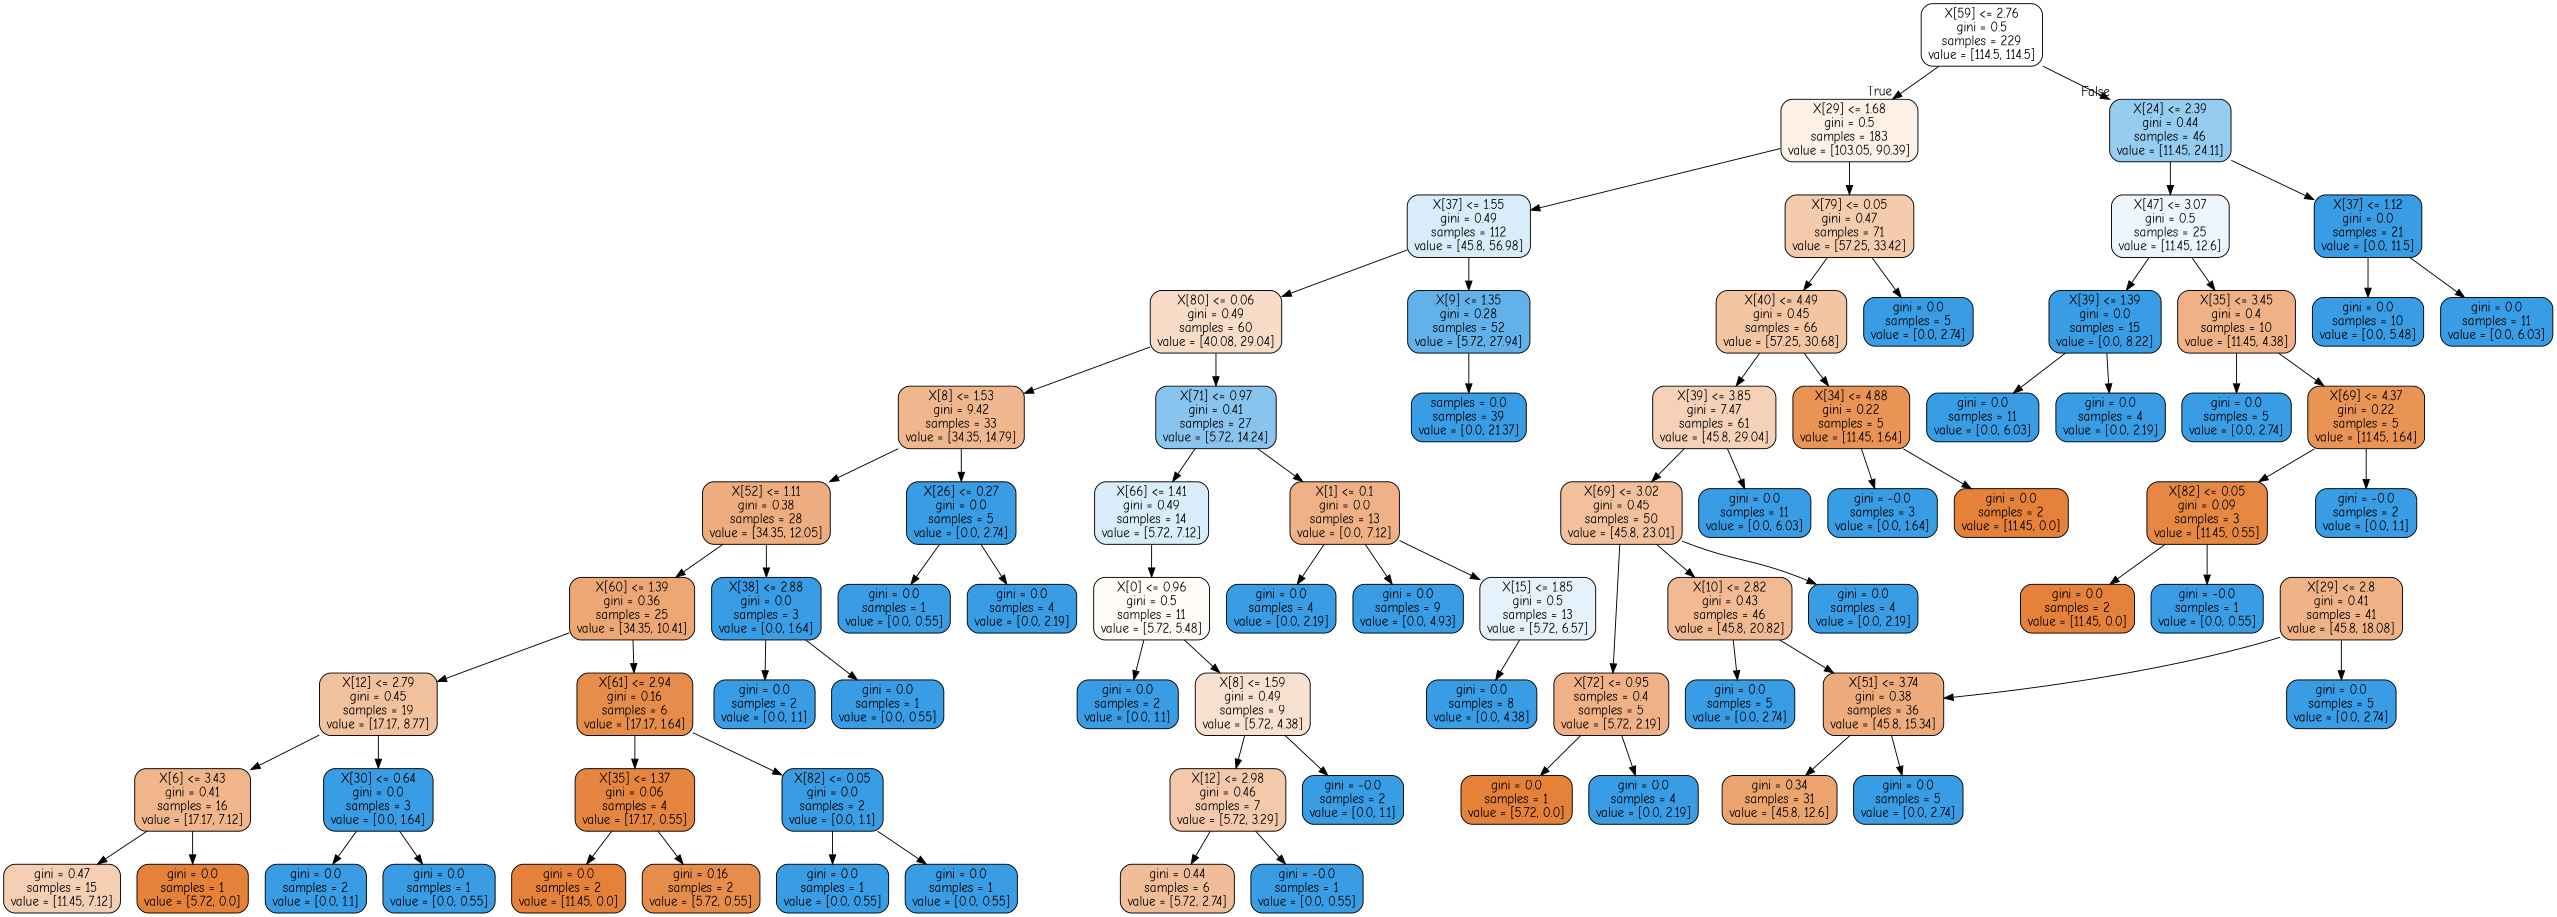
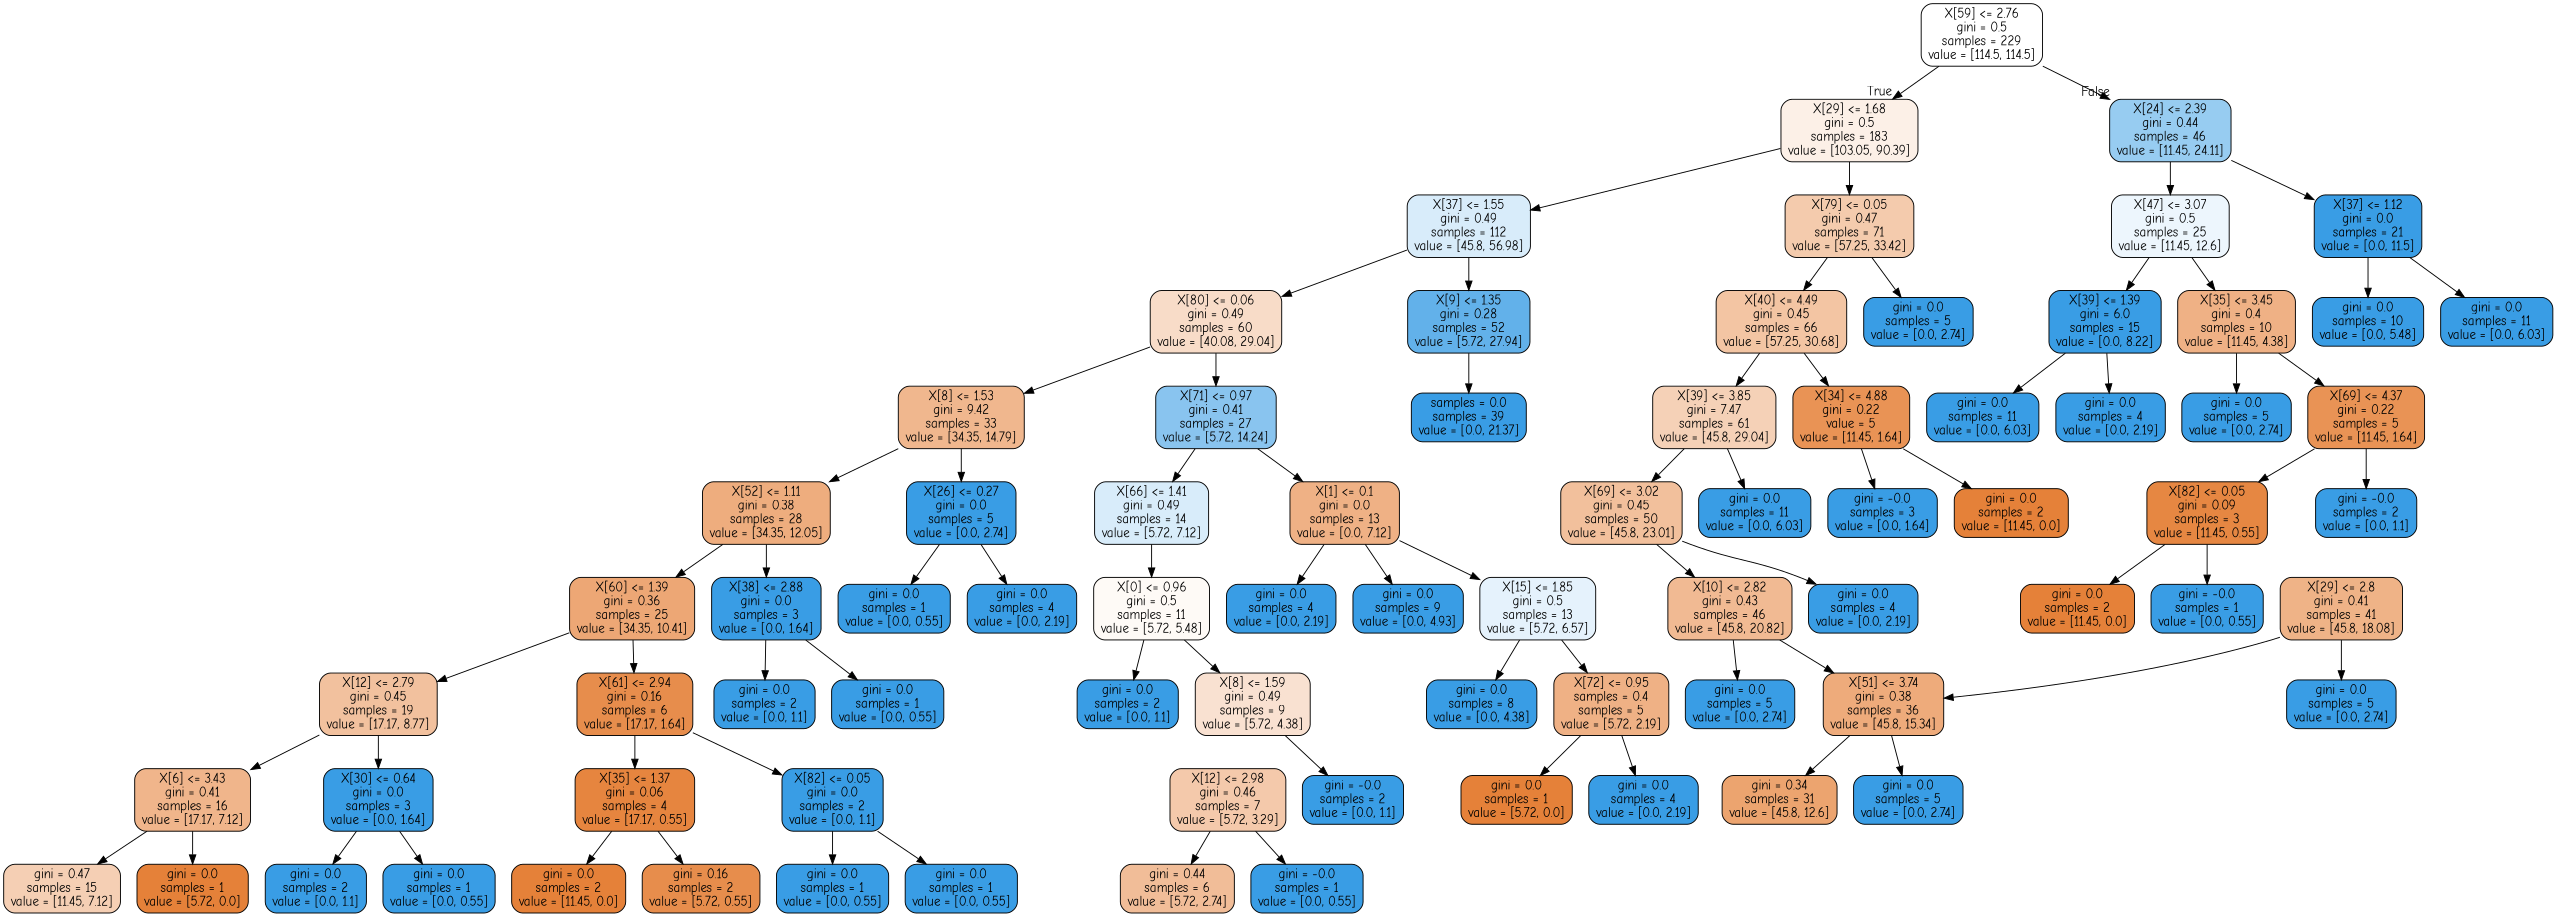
node "X[39] <= 1.39 gini = 0.0 samples = 15 value = [0.0, 8.22]": label "X[39] <= 1.39 gini = 0.0 samples = 15 value = [0.0, 8.22]" -> "X[39] <= 1.39 gini = 6.0 samples = 15 value = [0.0, 8.22]"
node "X[34] <= 4.88 gini = 0.22 samples = 5 value = [11.45, 1.64]": label "X[34] <= 4.88 gini = 0.22 samples = 5 value = [11.45, 1.64]" -> "X[34] <= 4.88 gini = 0.22 value = 5 value = [11.45, 1.64]"
edge "X[69] <= 3.02 gini = 0.45 samples = 50 value = [45.8, 23.01]" -> "X[72] <= 0.95 samples = 0.4 samples = 5 value = [5.72, 2.19]": now "X[15] <= 1.85 gini = 0.5 samples = 13 value = [5.72, 6.57]" -> "X[72] <= 0.95 samples = 0.4 samples = 5 value = [5.72, 2.19]"
edge "X[8] <= 1.59 gini = 0.49 samples = 9 value = [5.72, 4.38]" -> "X[12] <= 2.98 gini = 0.46 samples = 7 value = [5.72, 3.29]": removed
